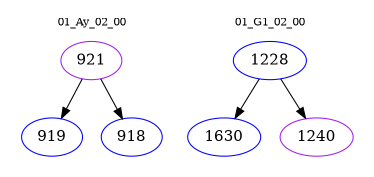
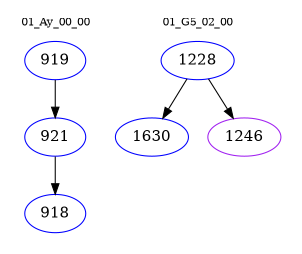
cluster "01_Ay_02_00": label "01_Ay_02_00" -> "01_Ay_00_00"
cluster "01_G1_02_00": label "01_G1_02_00" -> "01_G5_02_00"
node "921": color purple -> blue
edge "921" -> "919": reversed
node "1240": label "1240" -> "1246"
